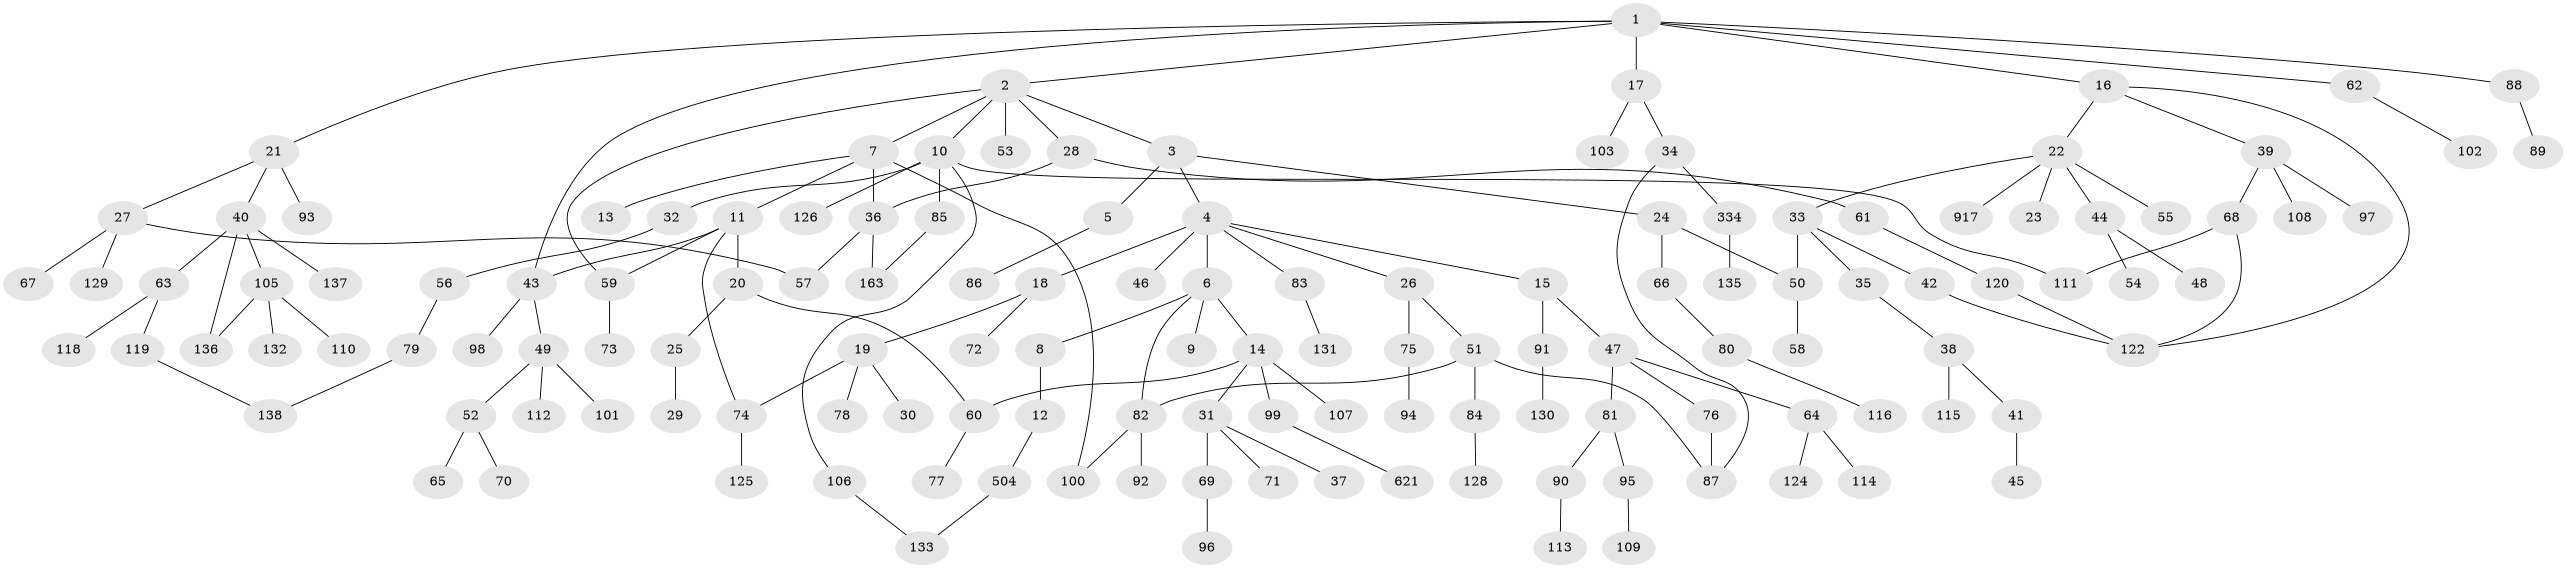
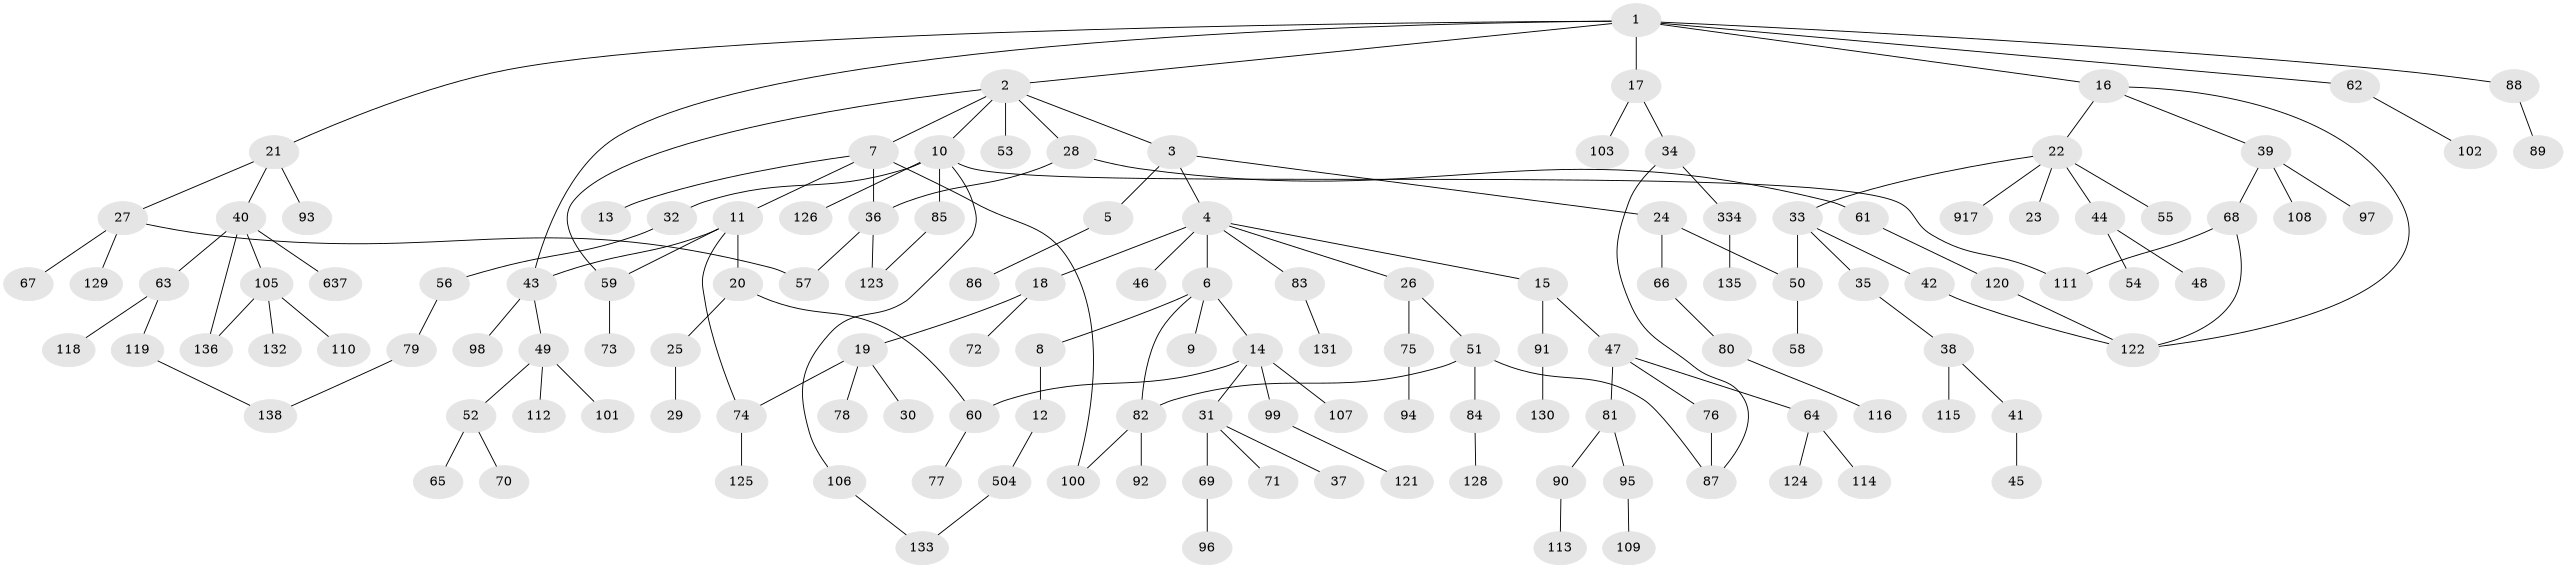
node "137": label "137" -> "637"
node "163": label "163" -> "123"
node "621": label "621" -> "121"
